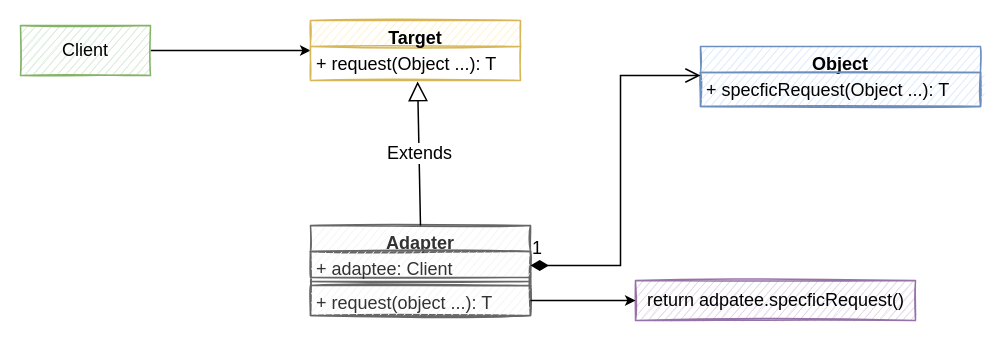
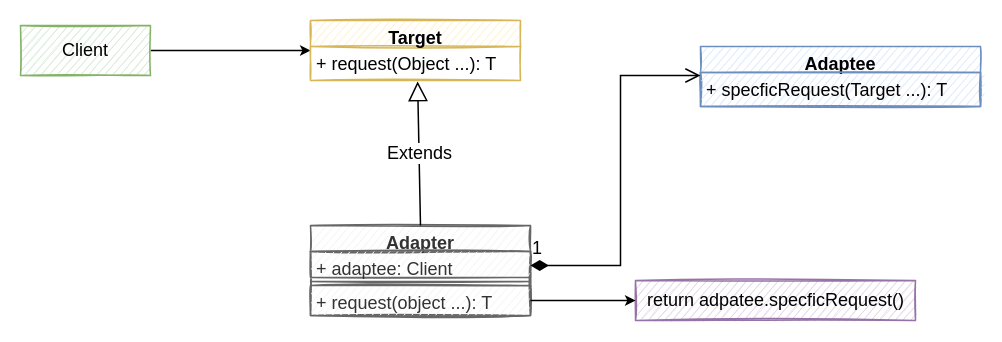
node "Object": label "Object" -> "Adaptee"
node "+ specficRequest(Object ...): T": label "+ specficRequest(Object ...): T" -> "+ specficRequest(Target ...): T"
